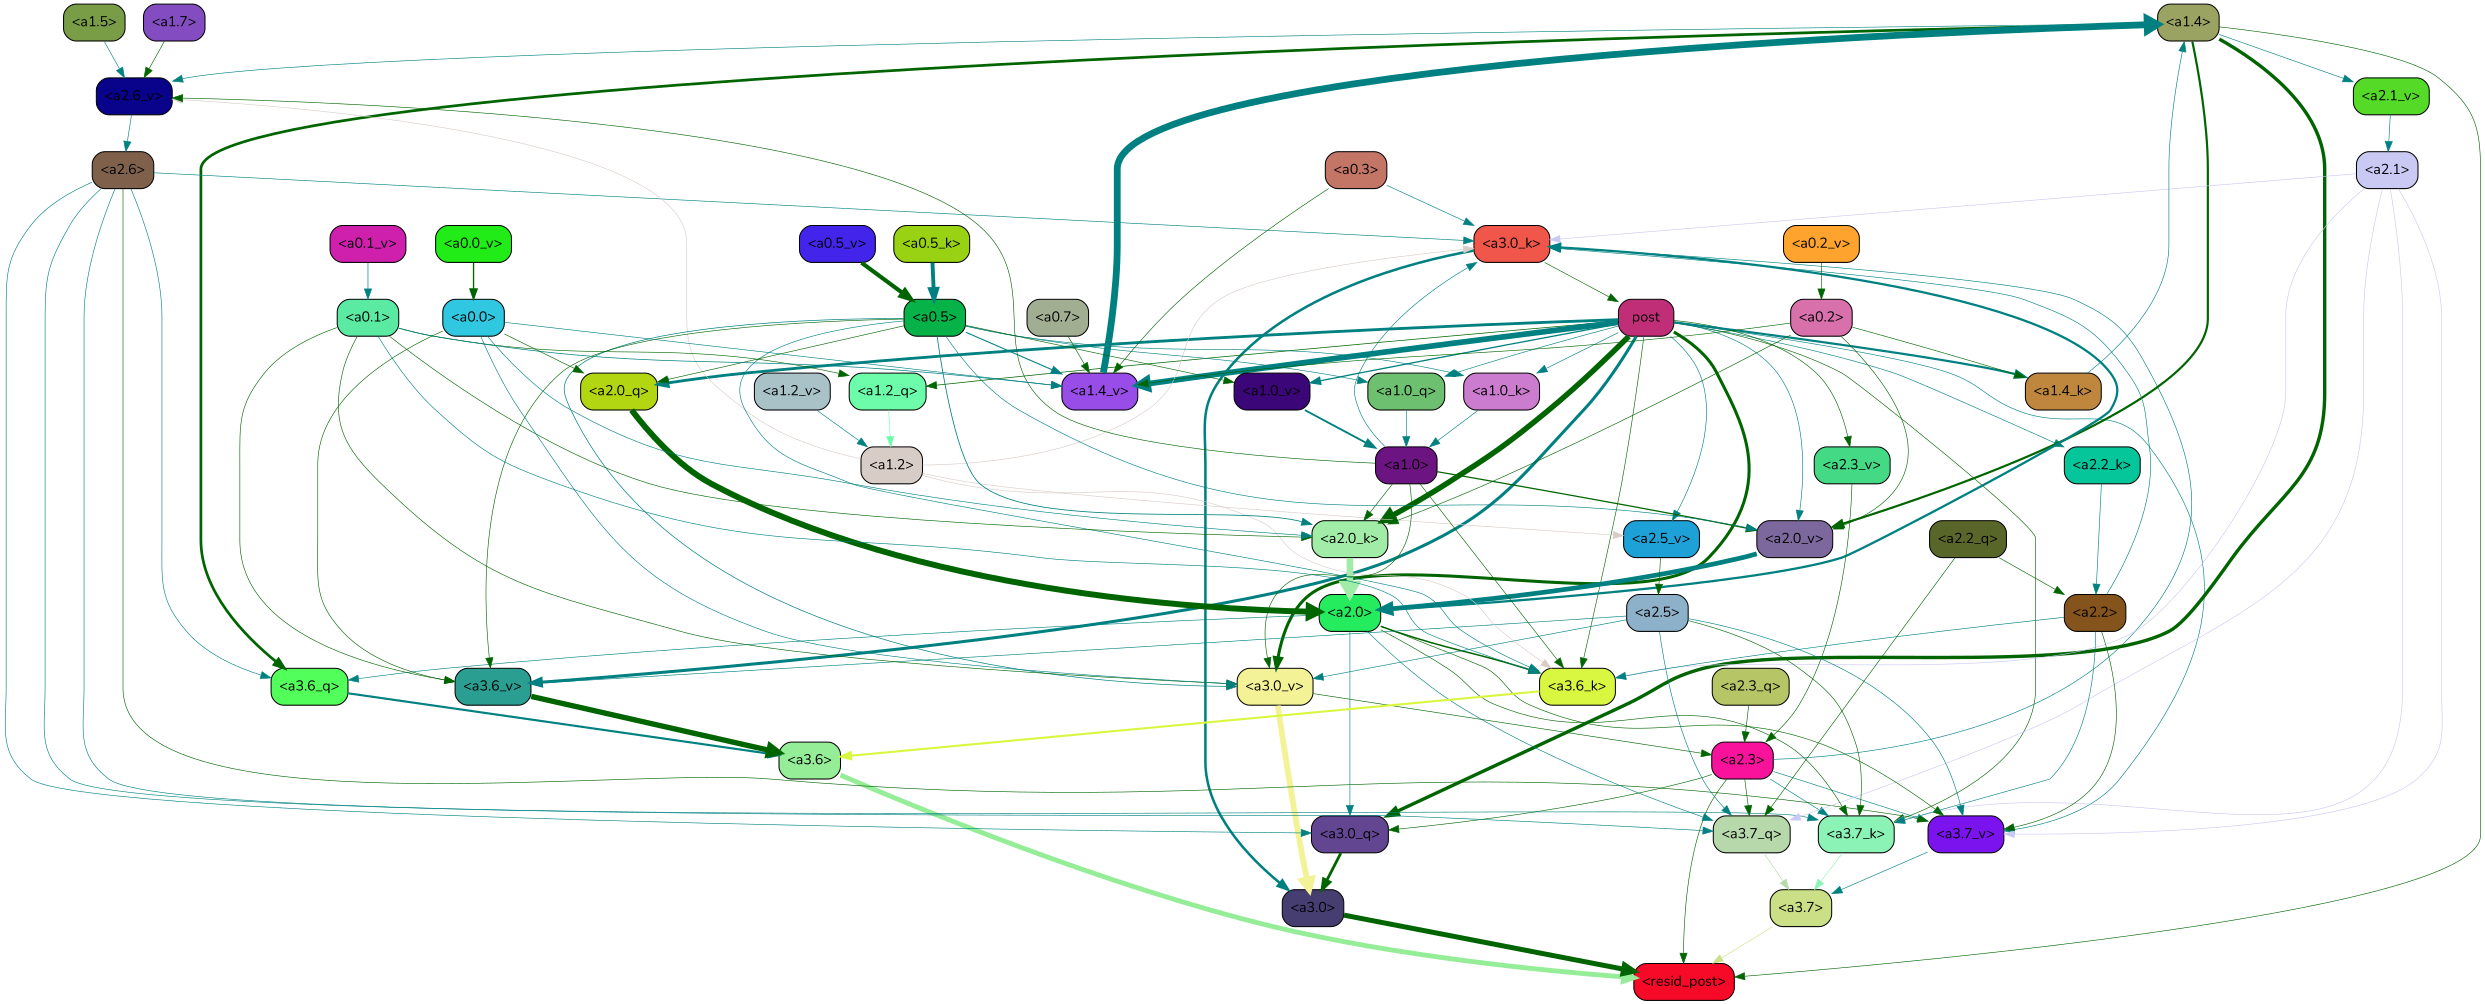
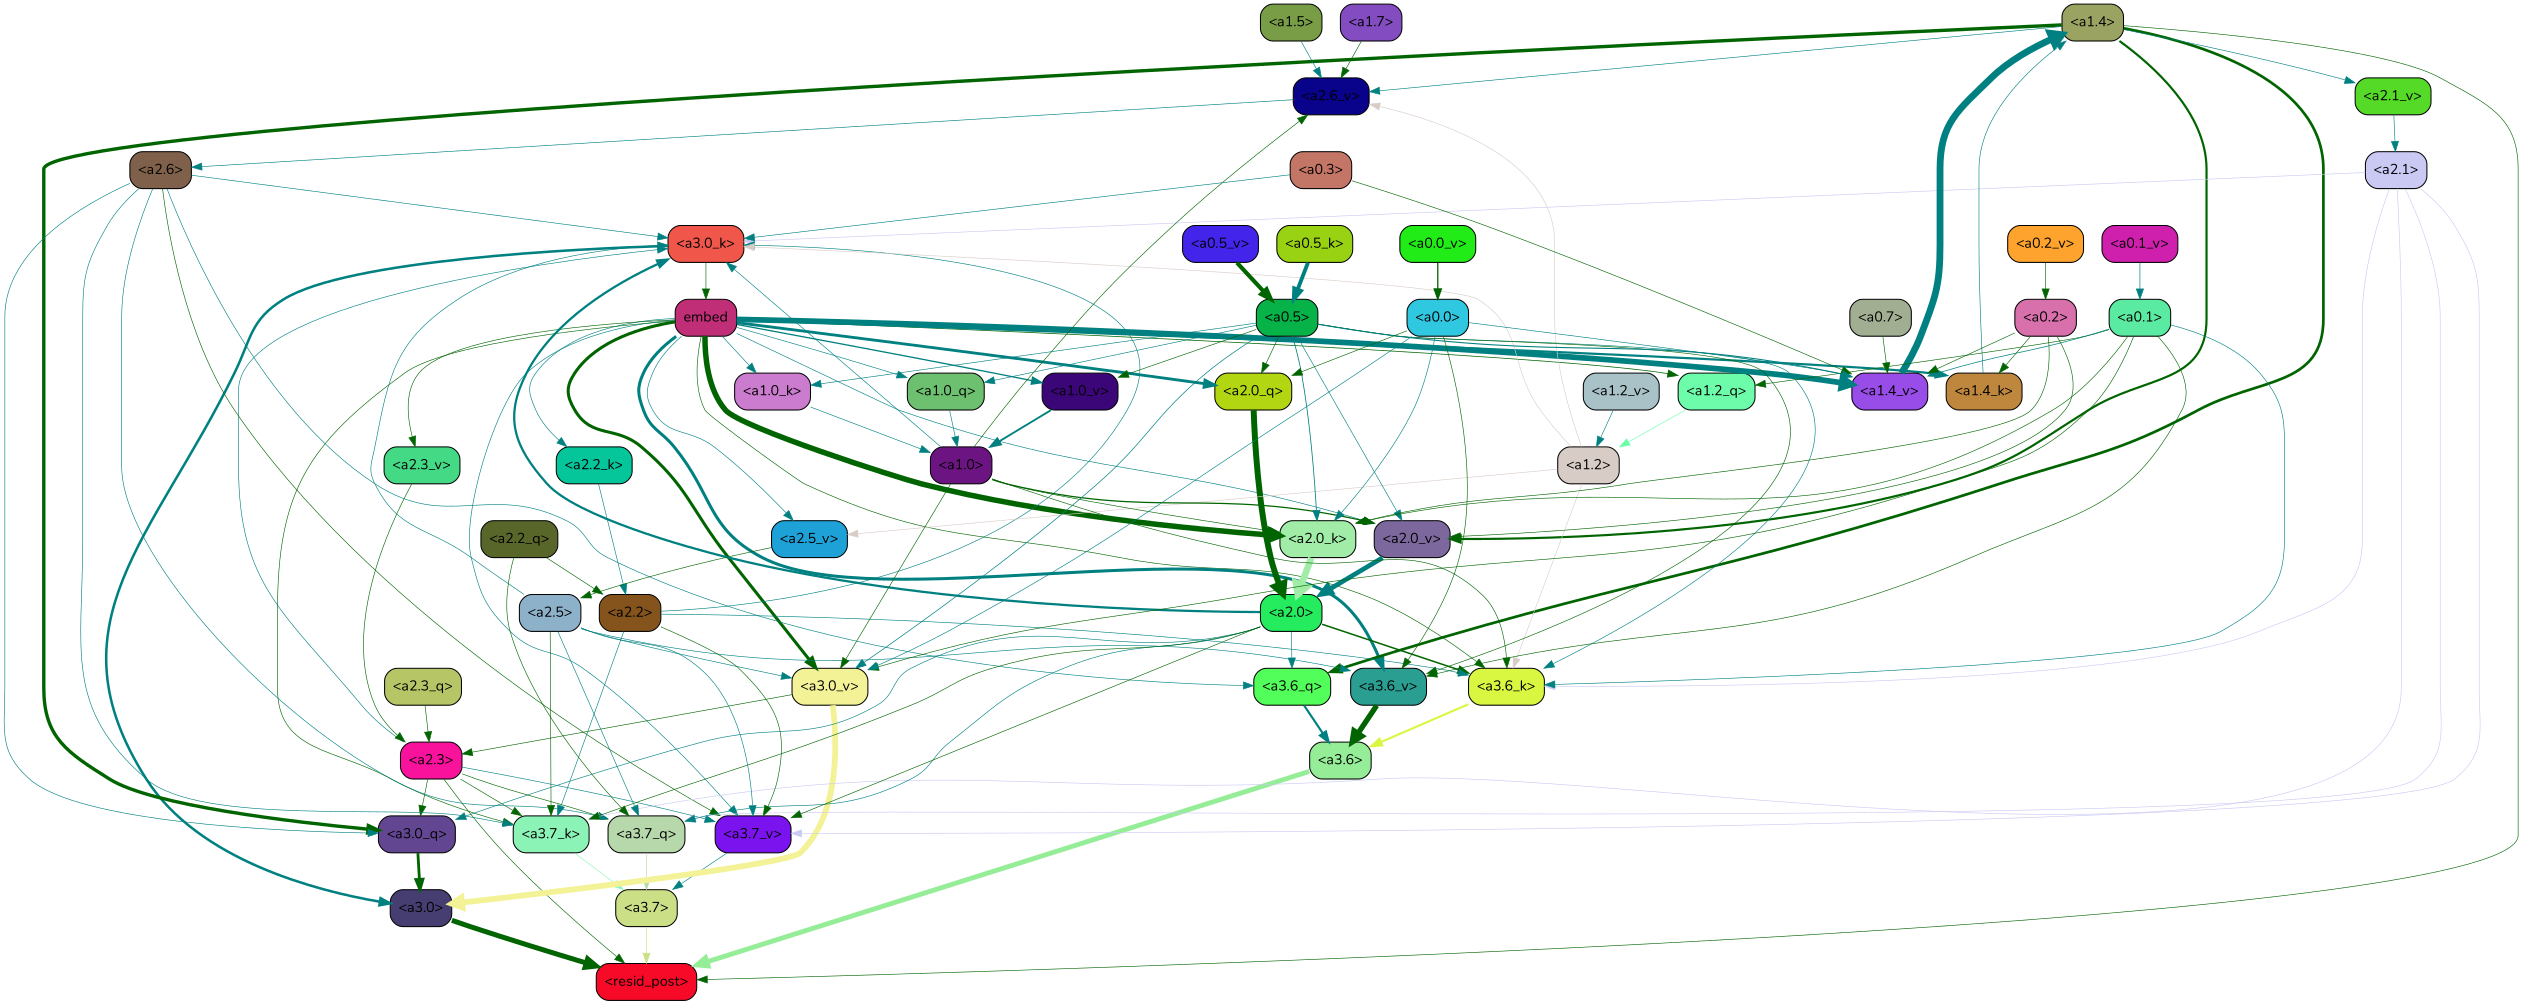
node "post": label "post" -> "embed"
edge "<a2.5>" -> "<a3.0_k>": added
edge "<a2.3>" -> "<a3.7_k>": color teal -> darkgreen
